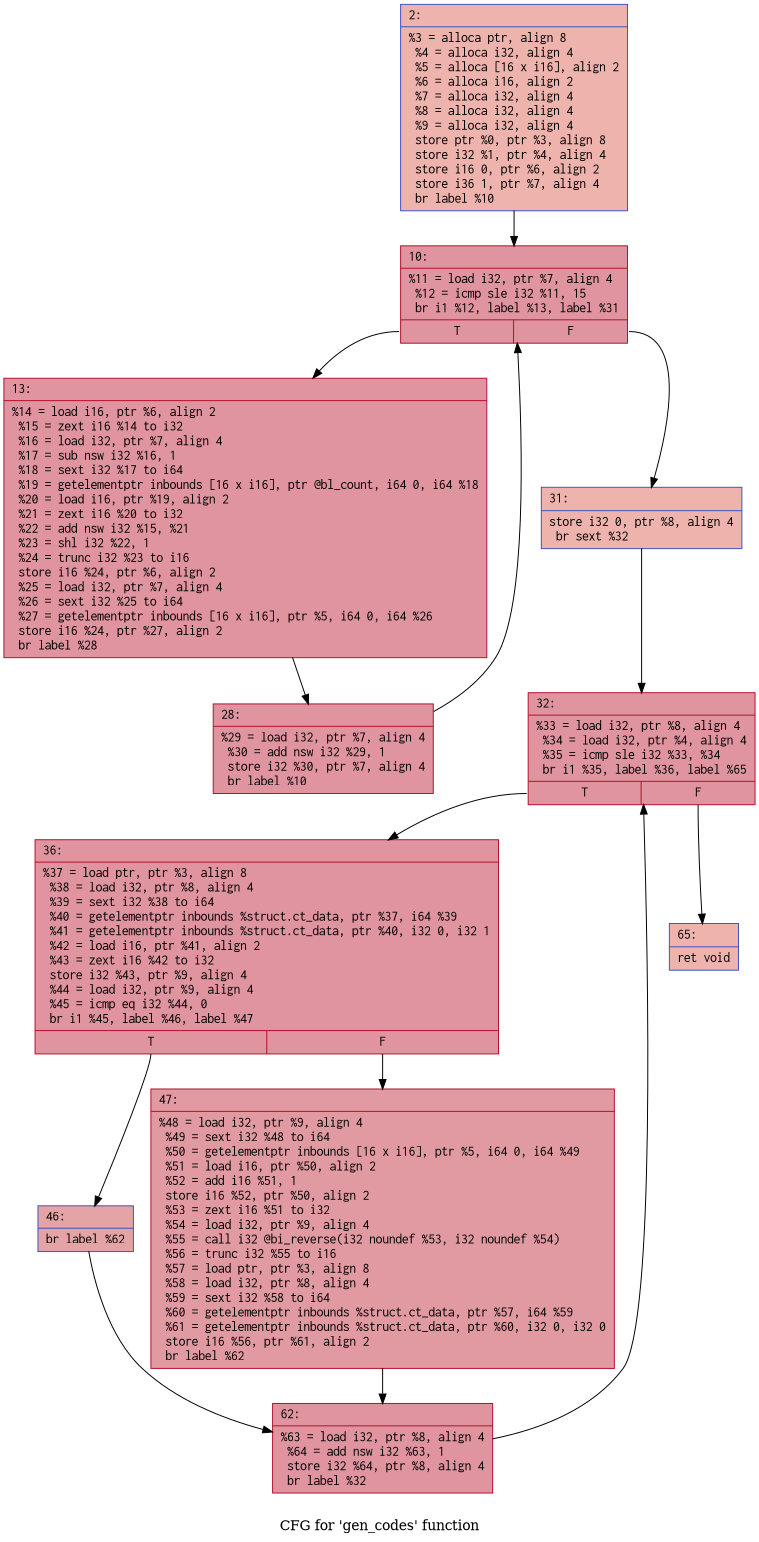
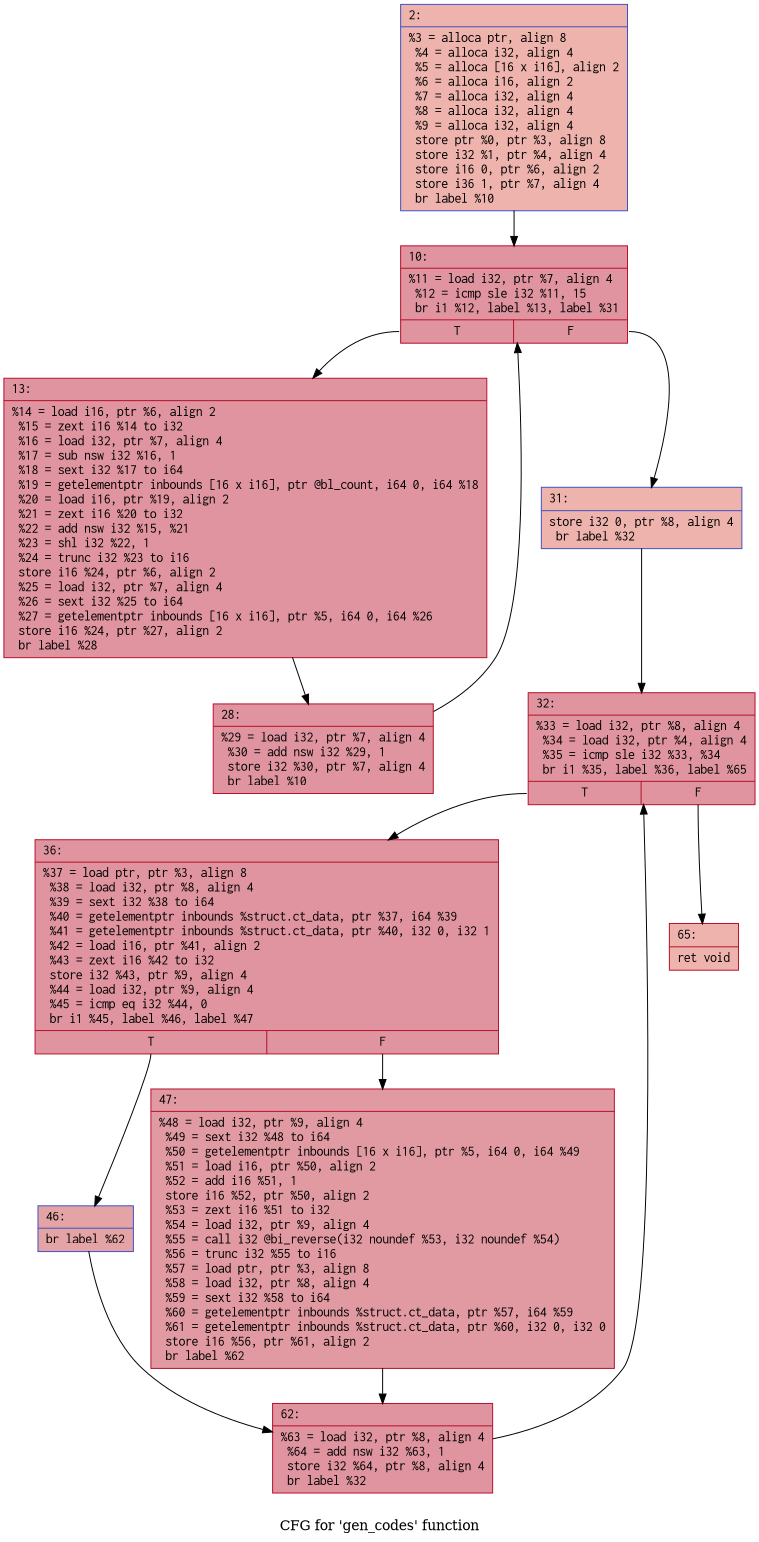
node "31:": text "br sext %32" -> "br label %32"
node "65:": color #3d50c3ff -> #b70d28ff
